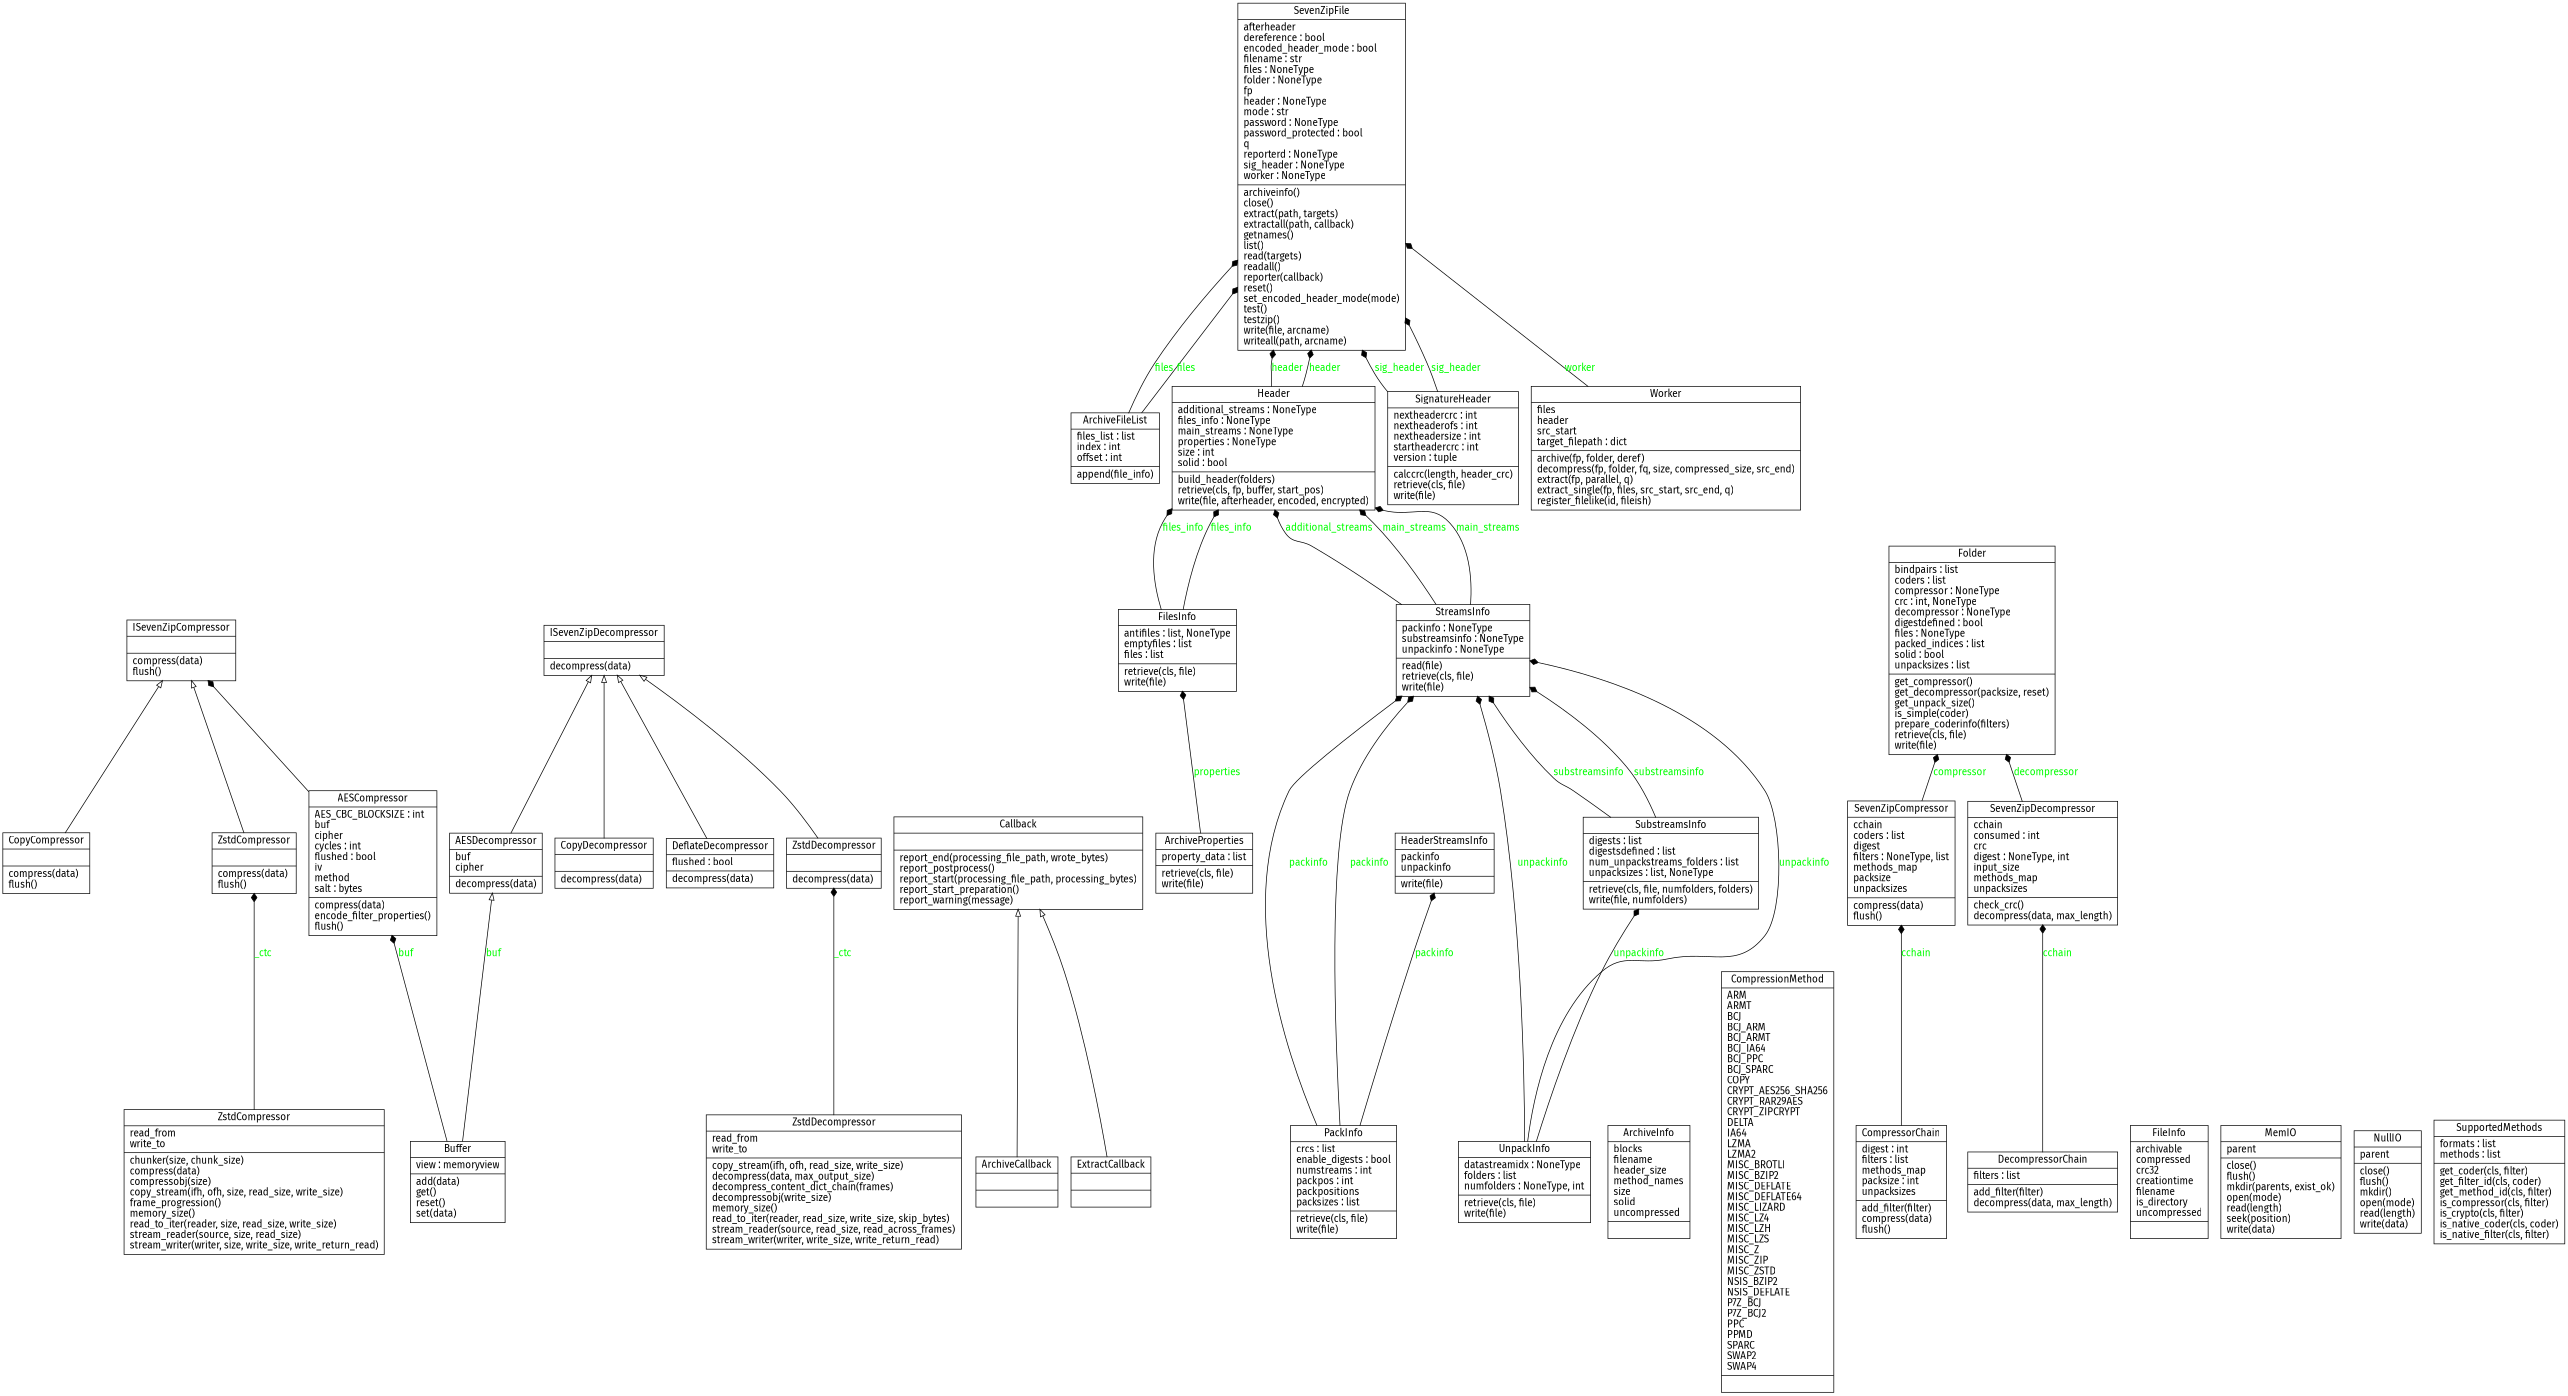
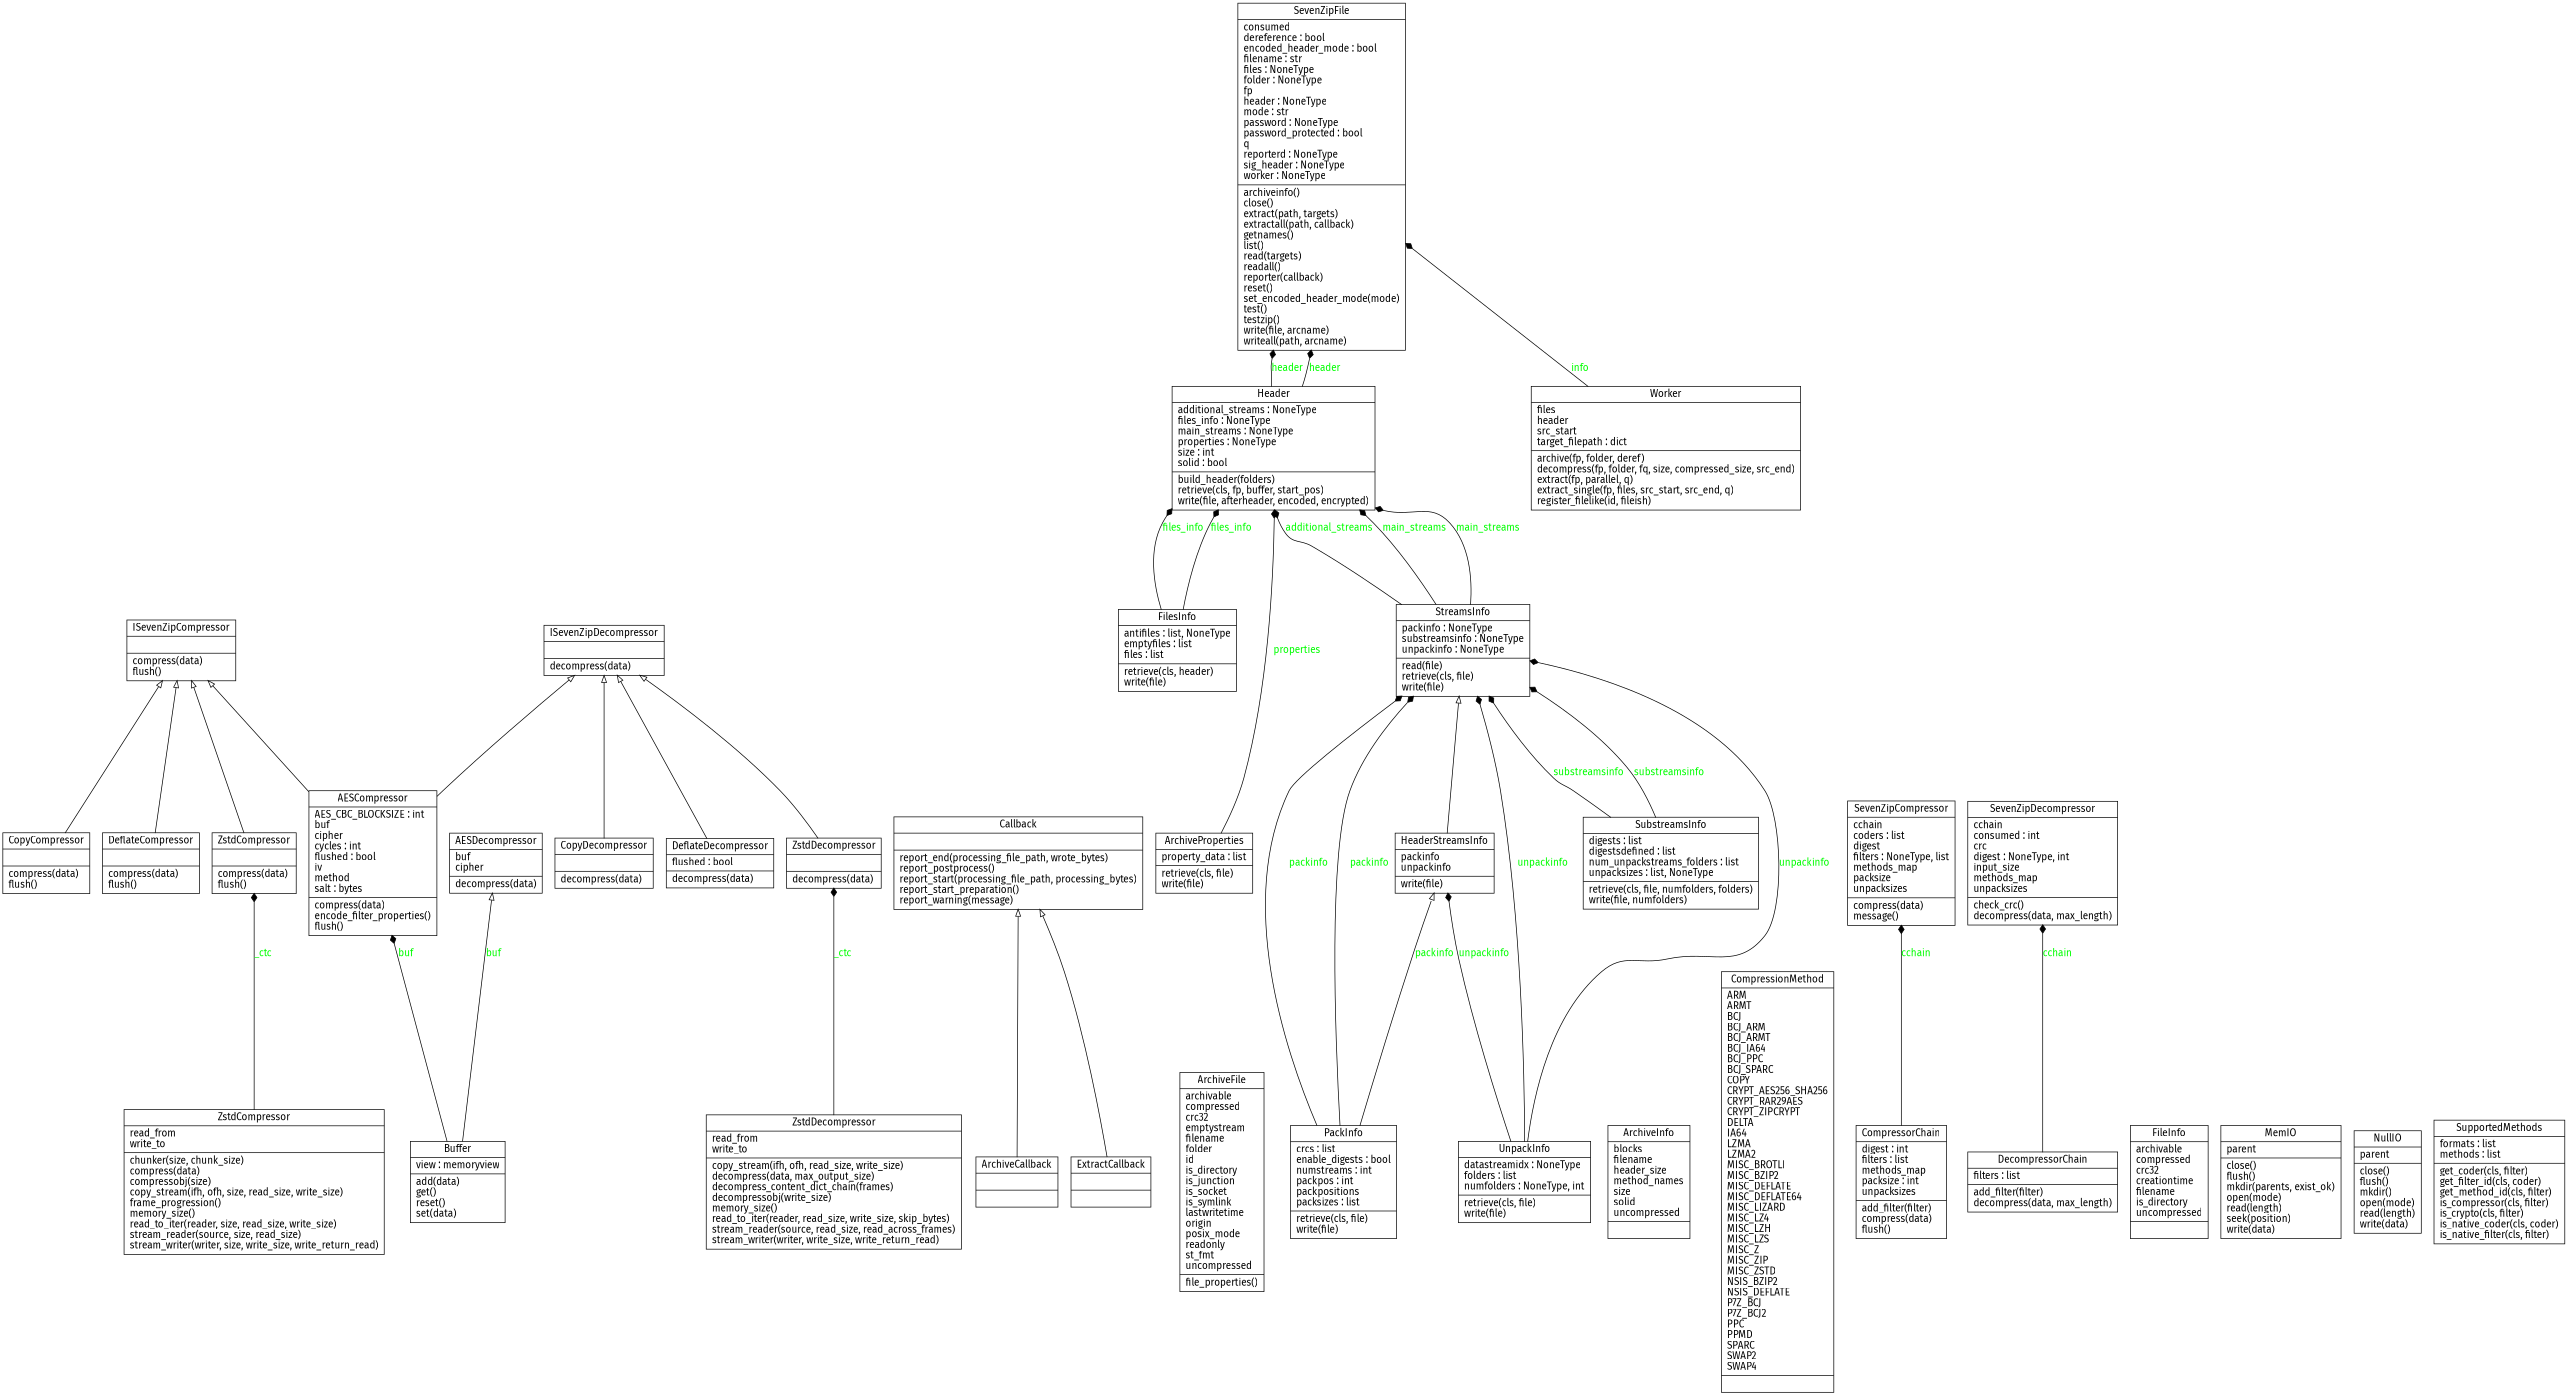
node "SevenZipFile": text "afterheader" -> "consumed"
edge "Worker" -> "SevenZipFile": label "worker" -> "info"
node "ArchiveFileList": removed
node "SignatureHeader": removed
node "Folder": removed
node "FilesInfo": text "retrieve(cls, file)" -> "retrieve(cls, header)"
edge "AESCompressor" -> "ISevenZipCompressor": arrowhead diamond -> empty
edge "AESDecompressor" -> "ISevenZipDecompressor": now "AESCompressor" -> "ISevenZipDecompressor"
edge "ArchiveProperties" -> "FilesInfo": now "ArchiveProperties" -> "Header"
edge "HeaderStreamsInfo" -> "StreamsInfo": added
node "DeflateCompressor": added
node "SevenZipCompressor": text "flush()" -> "message()"
edge "PackInfo" -> "HeaderStreamsInfo": arrowhead diamond -> empty
edge "UnpackInfo" -> "SubstreamsInfo": now "UnpackInfo" -> "HeaderStreamsInfo"
node "ArchiveFile": added
